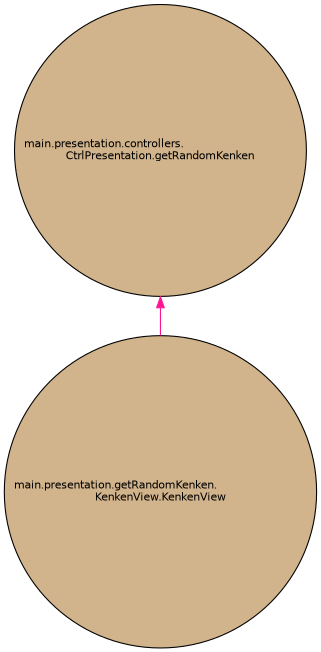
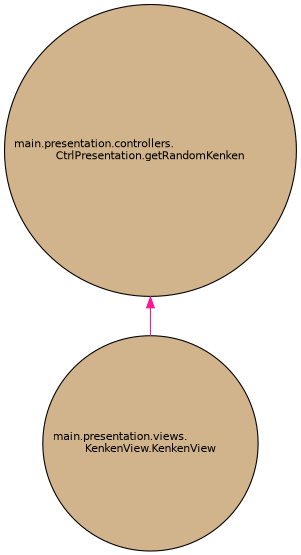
node "main.presentation.getRandomKenken. KenkenView.KenkenView": label "main.presentation.getRandomKenken. KenkenView.KenkenView" -> "main.presentation.views. KenkenView.KenkenView"
